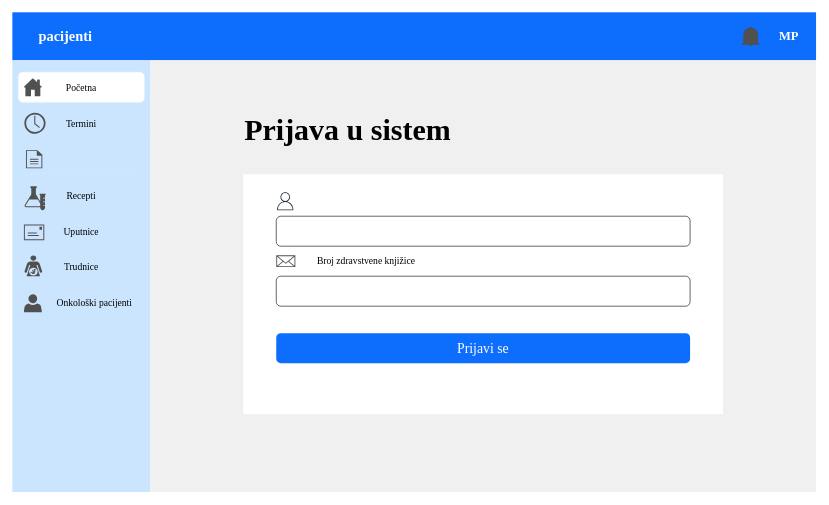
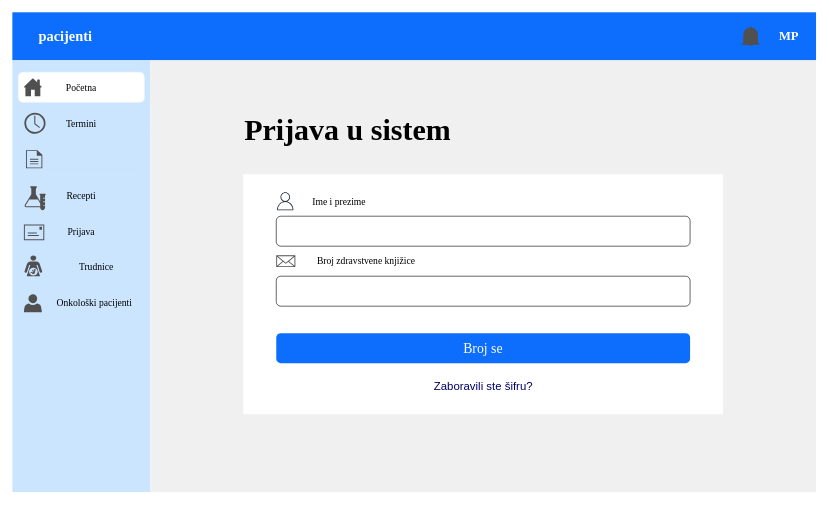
node "Ime i prezime": added
node "Uputnice": label "Uputnice" -> "Prijava"
node "Trudnice": moved (81, 267) -> (96, 267)
node "Prijavi se": label "Prijavi se" -> "Broj se"
node "Zaboravili ste šifru?": added
